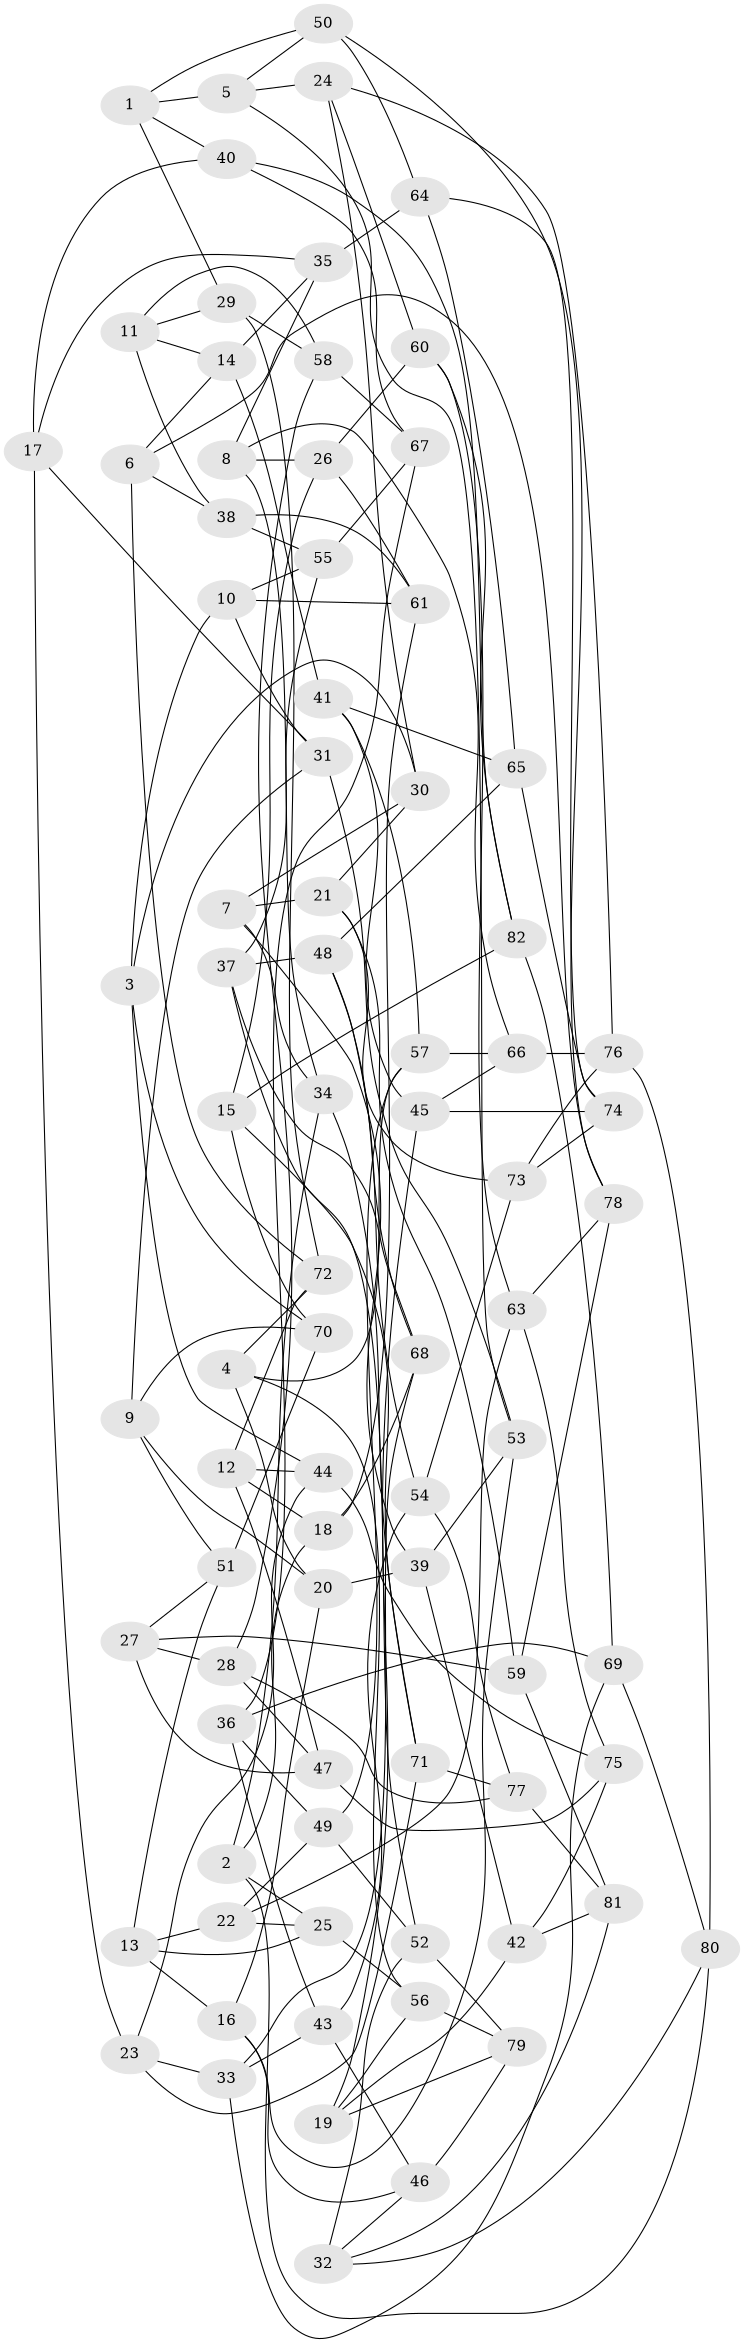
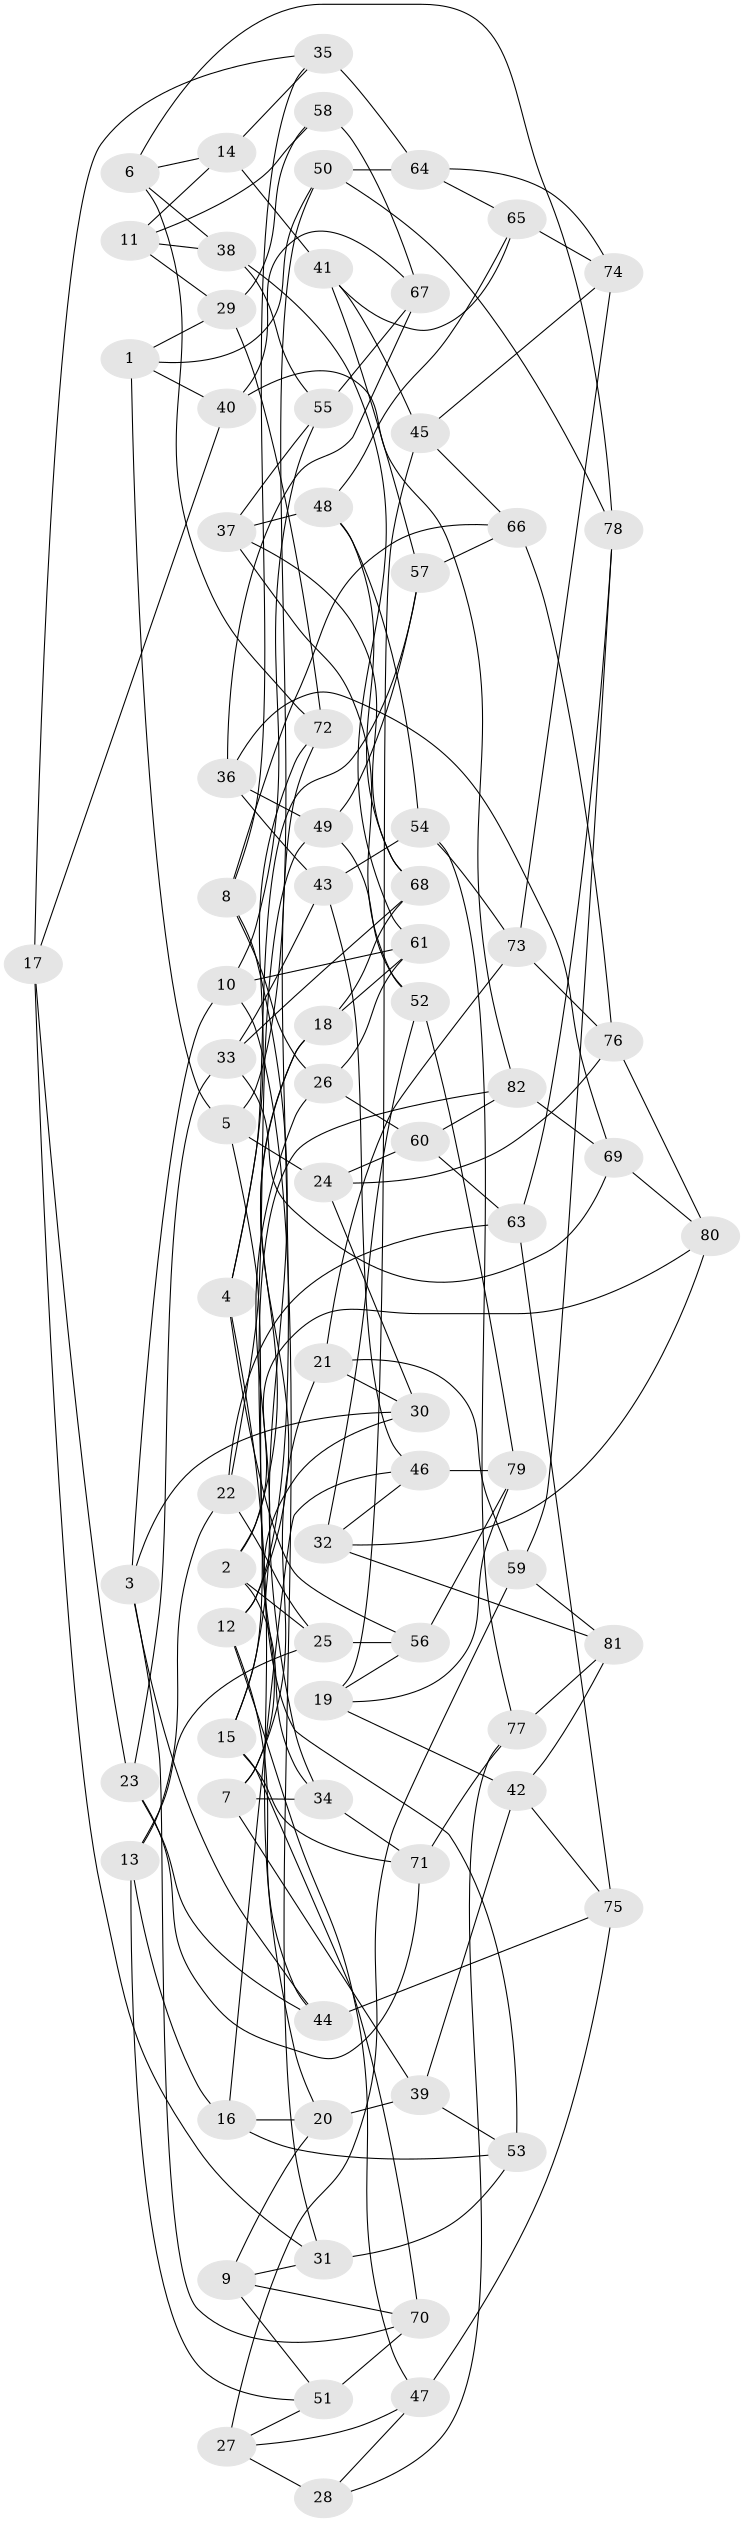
edge "58" -- "28": removed
